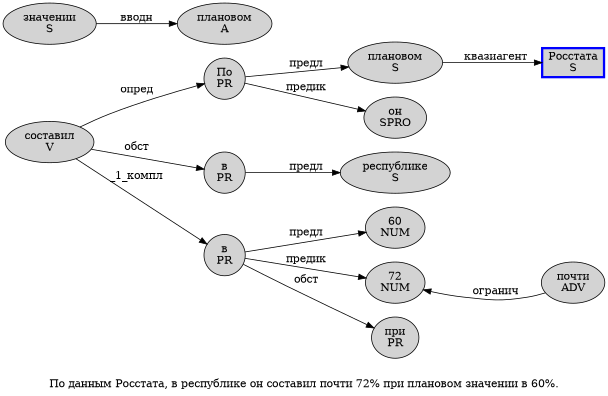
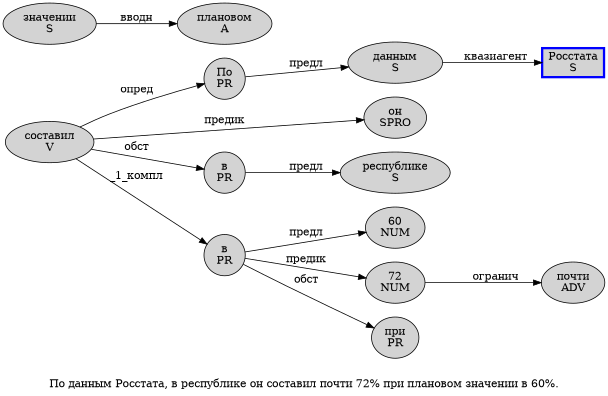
node "плановом S": label "плановом S" -> "данным S"
edge "По PR" -> "он SPRO": now "составил V" -> "он SPRO"
edge "почти ADV" -> "72 NUM": reversed
